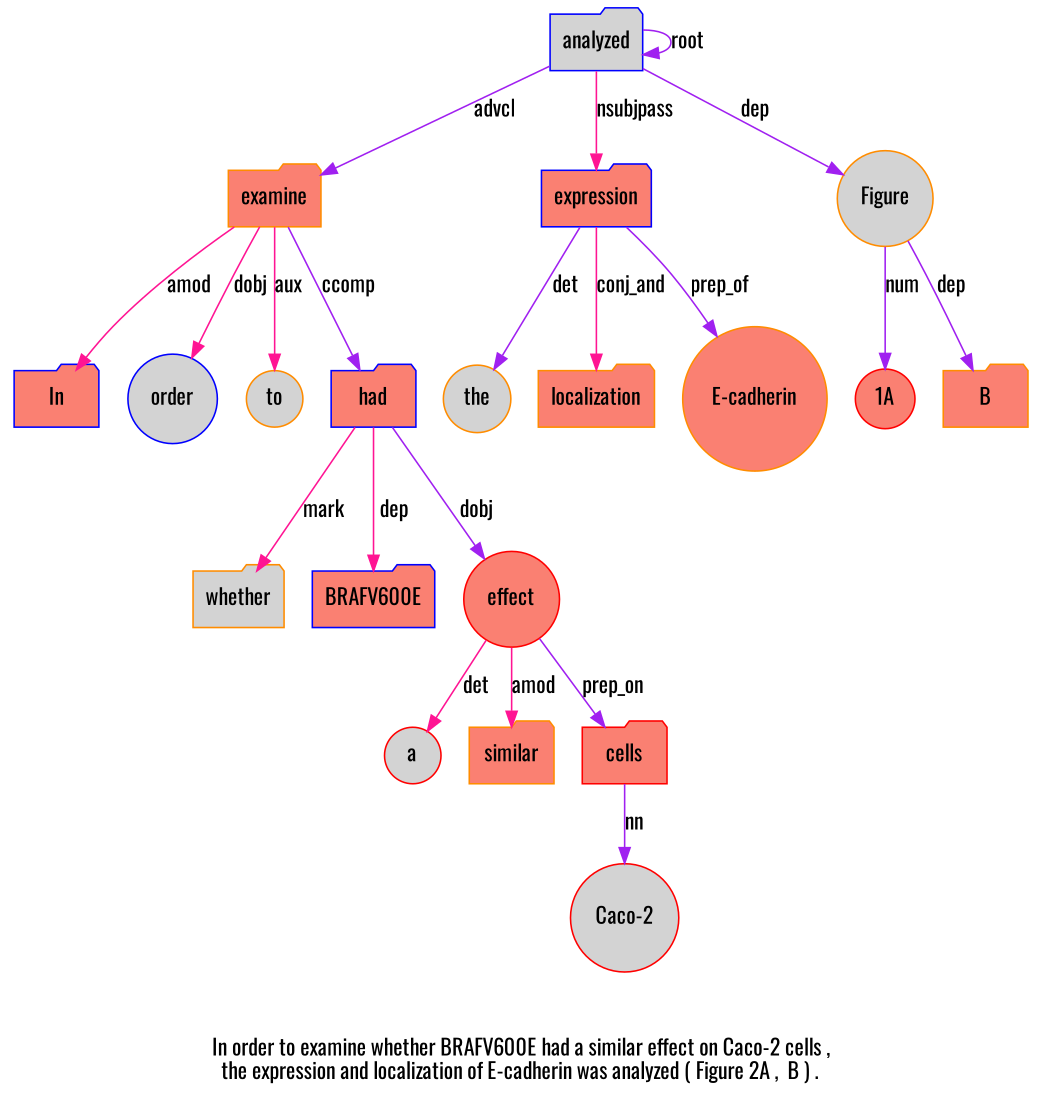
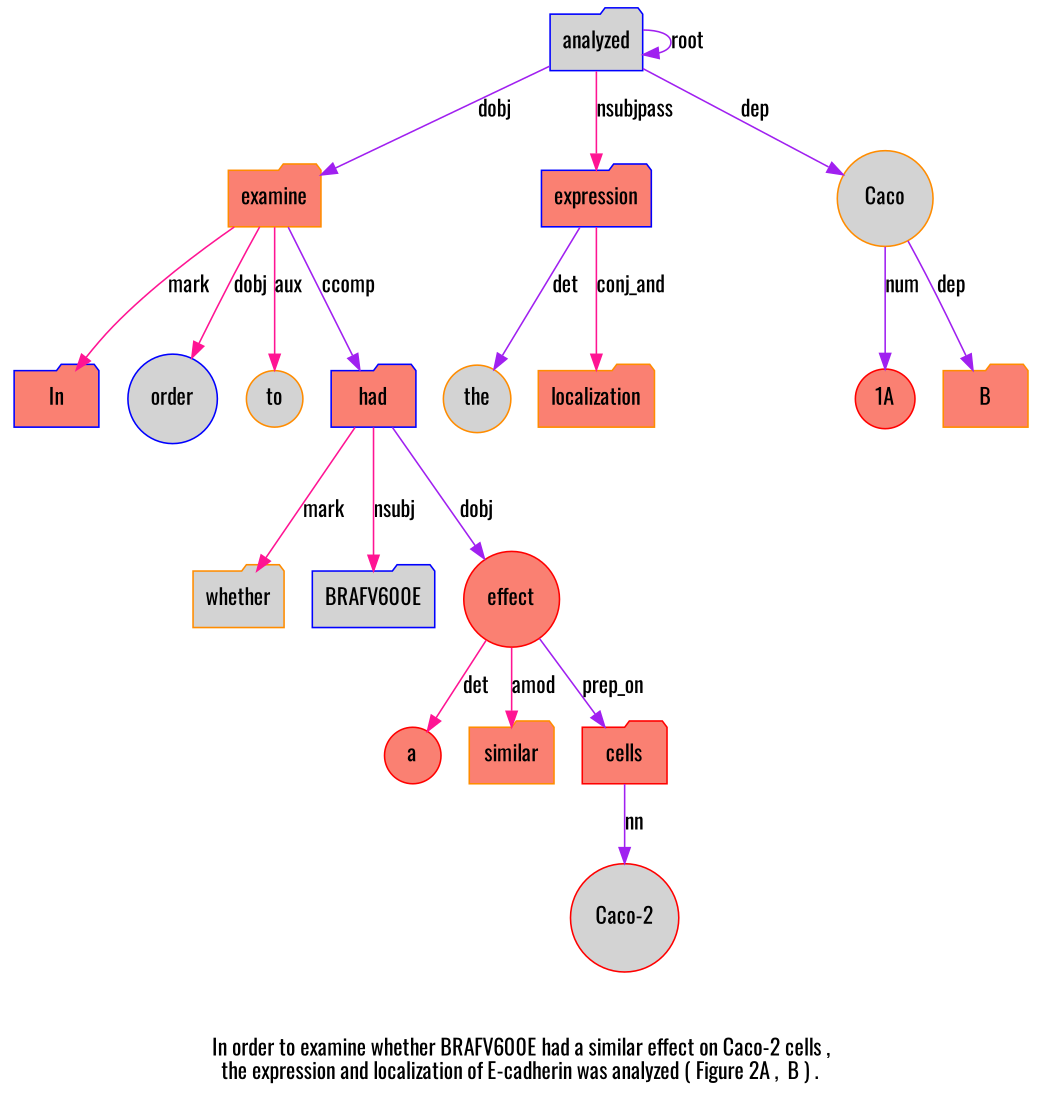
edge "analyzed" -> "examine": label "advcl" -> "dobj"
node "Figure": label "Figure" -> "Caco"
edge "examine" -> "In": label "amod" -> "mark"
node "E-cadherin": removed
edge "had" -> "BRAFV600E": label "dep" -> "nsubj"
node "BRAFV600E": fillcolor salmon -> lightgrey
node "a": fillcolor lightgrey -> salmon
